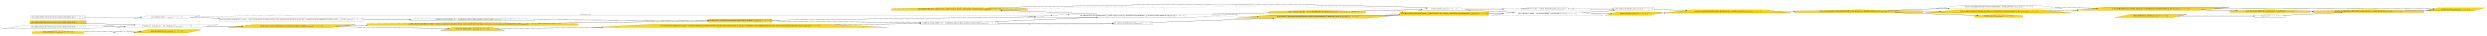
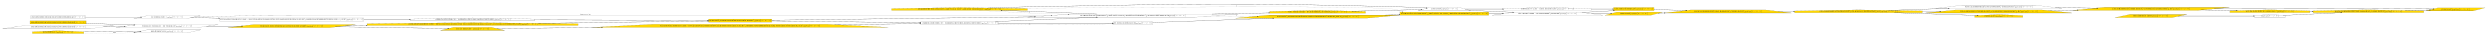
node "client.submitJob(jobGraph).get()@@@12@@@['1', '0', '1']": fillcolor white -> gold
node "assertThrowable(e,null)@@@21@@@['1', '0', '0']": fillcolor gold -> white
